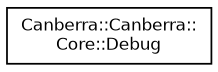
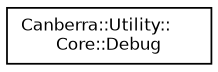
node "Canberra::Canberra:: Core::Debug": label "Canberra::Canberra:: Core::Debug" -> "Canberra::Utility:: Core::Debug"
